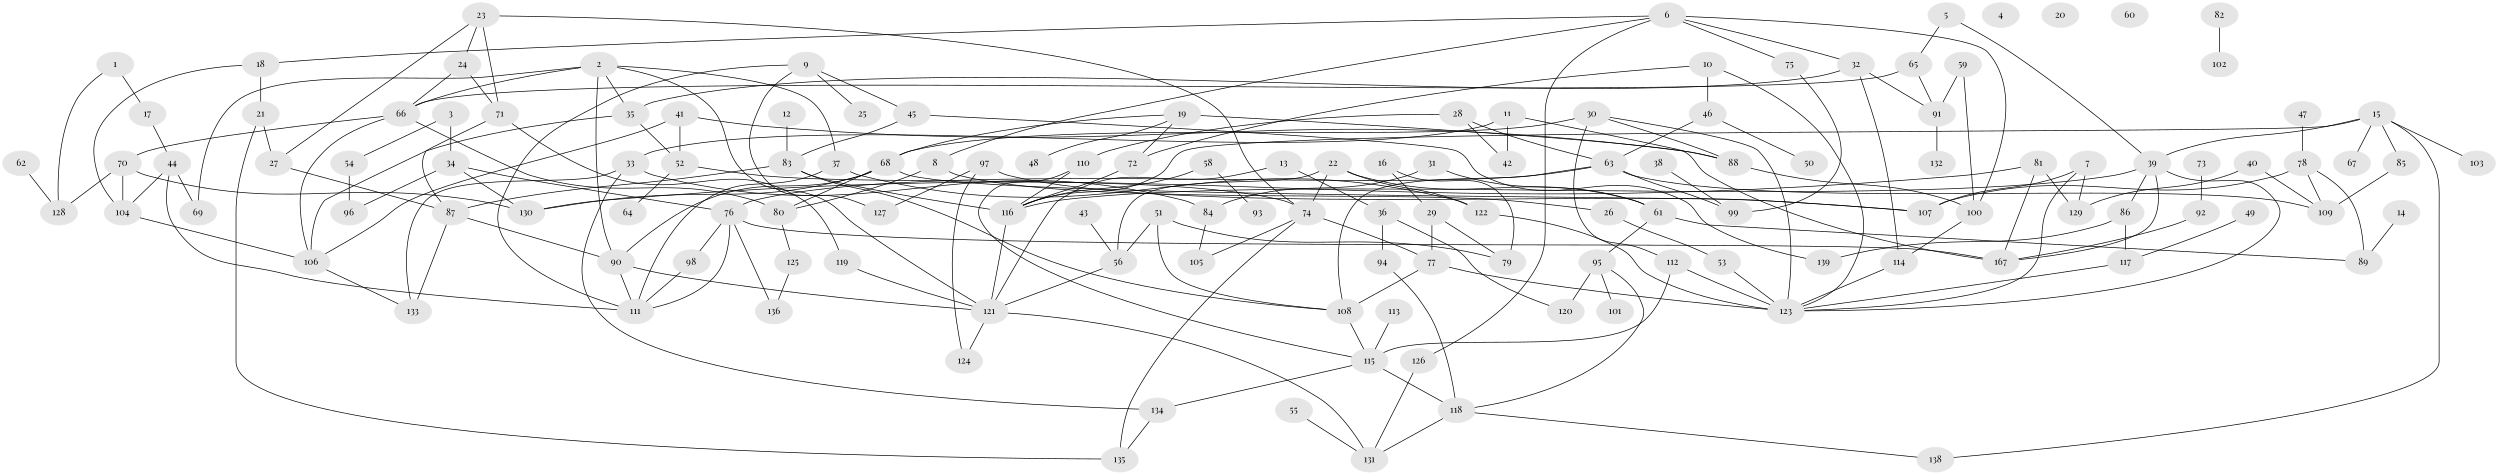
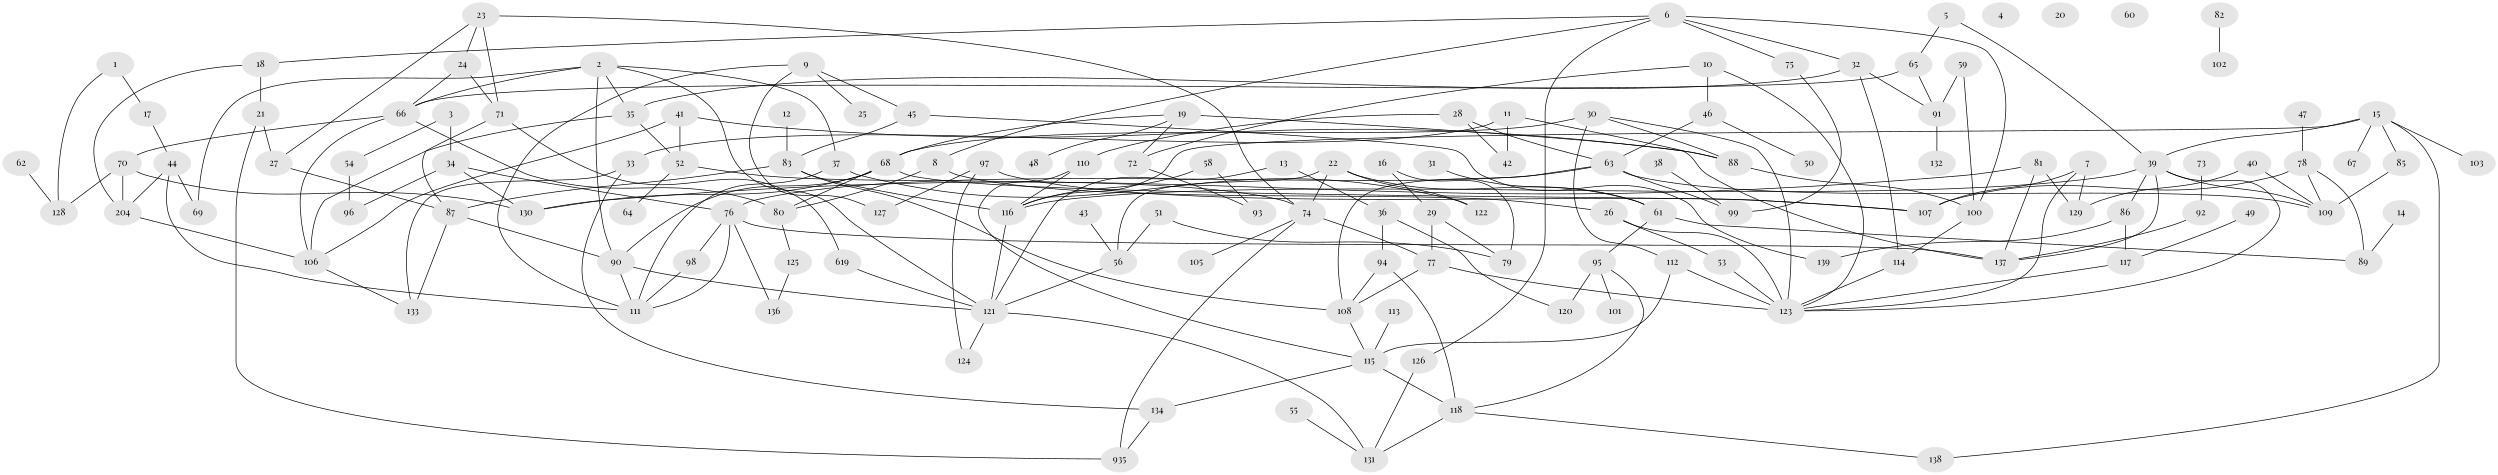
edge "72" -- "116": now "72" -- "93"
edge "39" -- "109": added
node "104": label "104" -> "204"
node "84": removed
edge "122" -- "123": now "26" -- "123"
node "119": label "119" -> "619"
node "167": label "167" -> "137"
edge "51" -- "108": now "94" -- "108"
node "135": label "135" -> "935"
